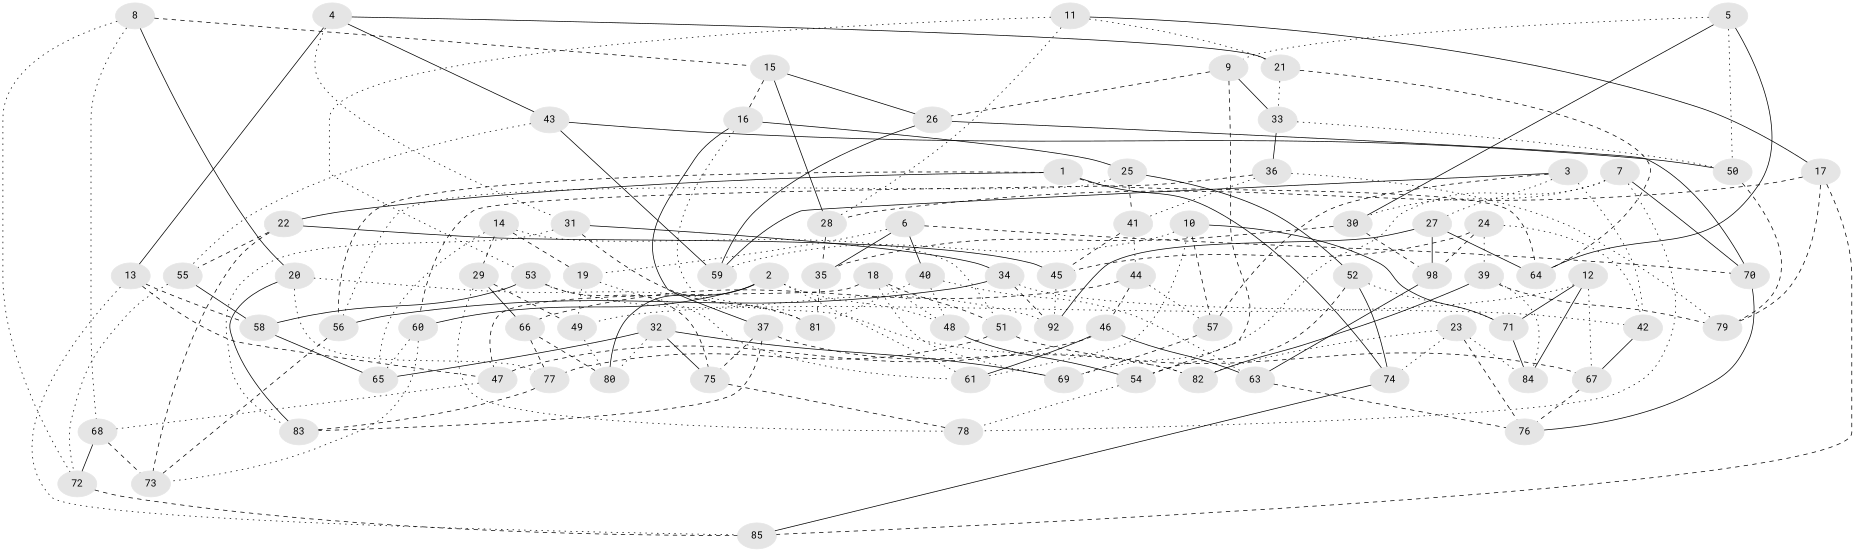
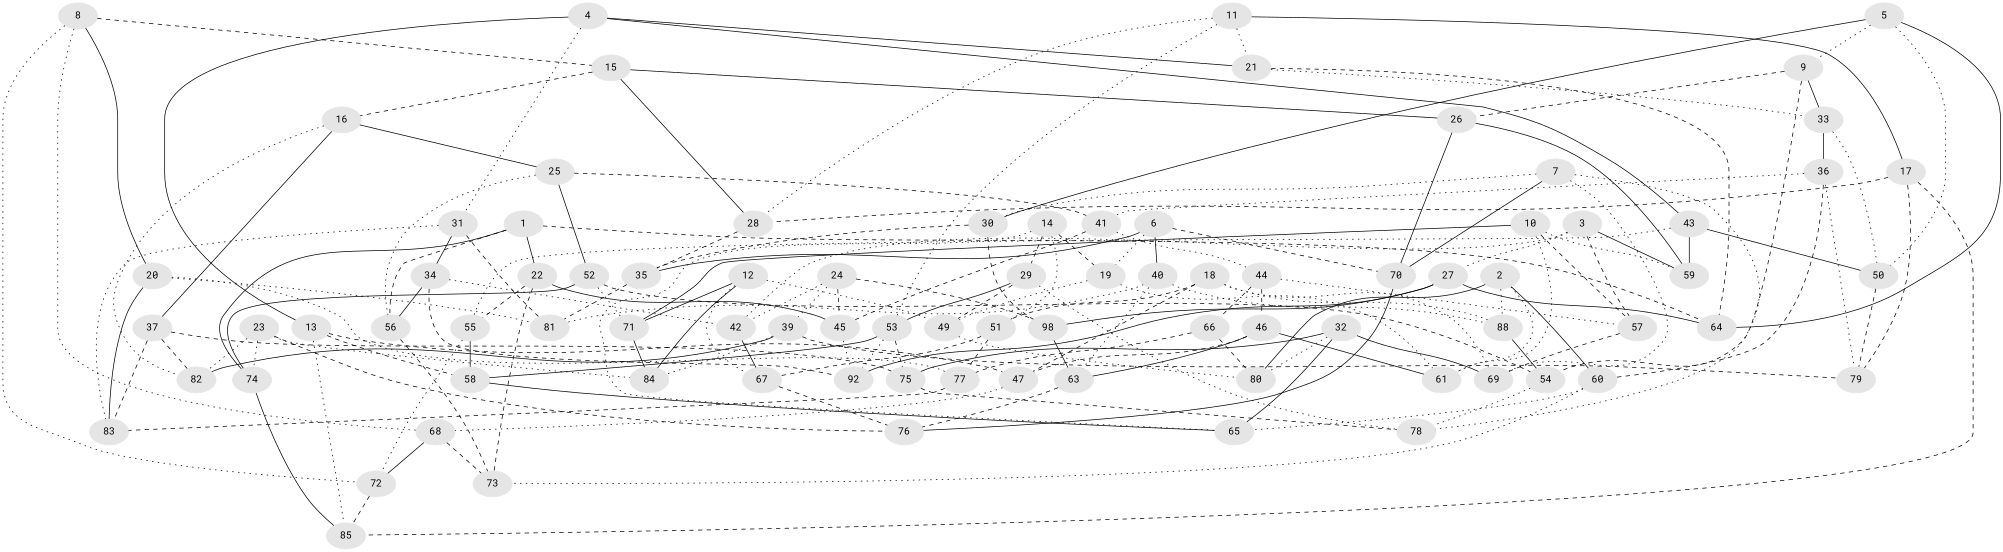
edge "29" -- "66": now "29" -- "53"
node "48": label "48" -> "88"
